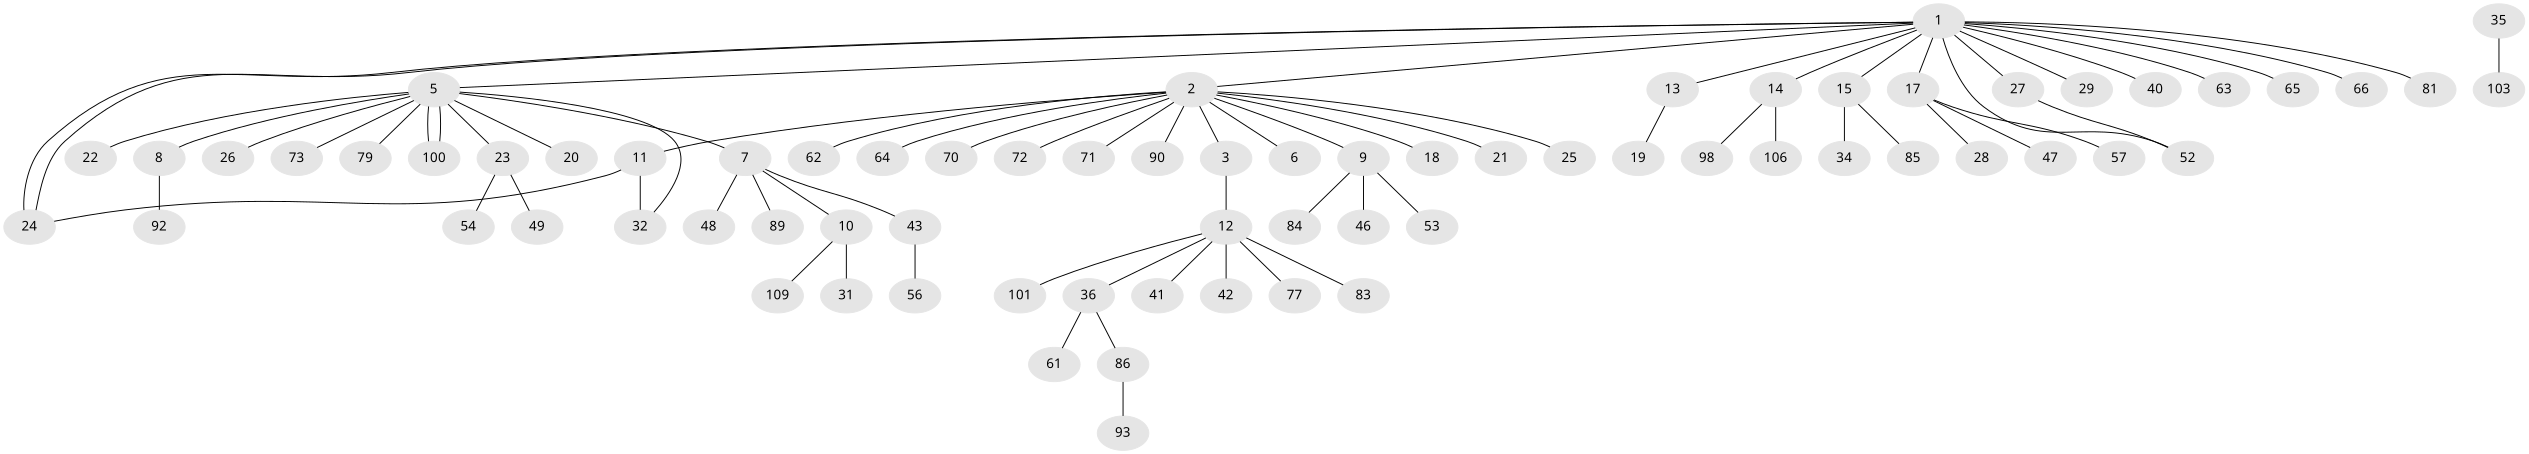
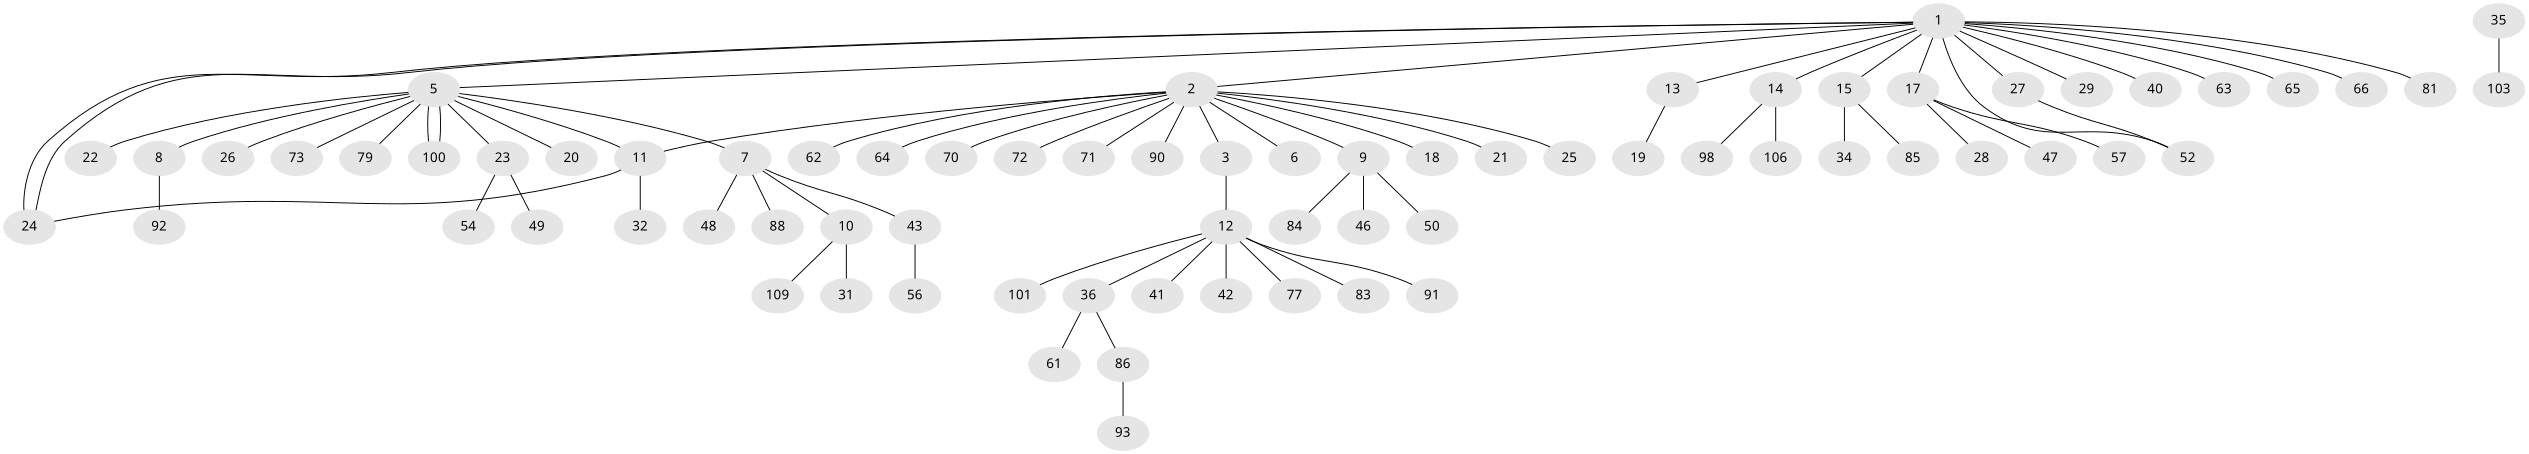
edge "5" -- "32": now "5" -- "11"
node "89": label "89" -> "88"
node "53": label "53" -> "50"
node "91": added
